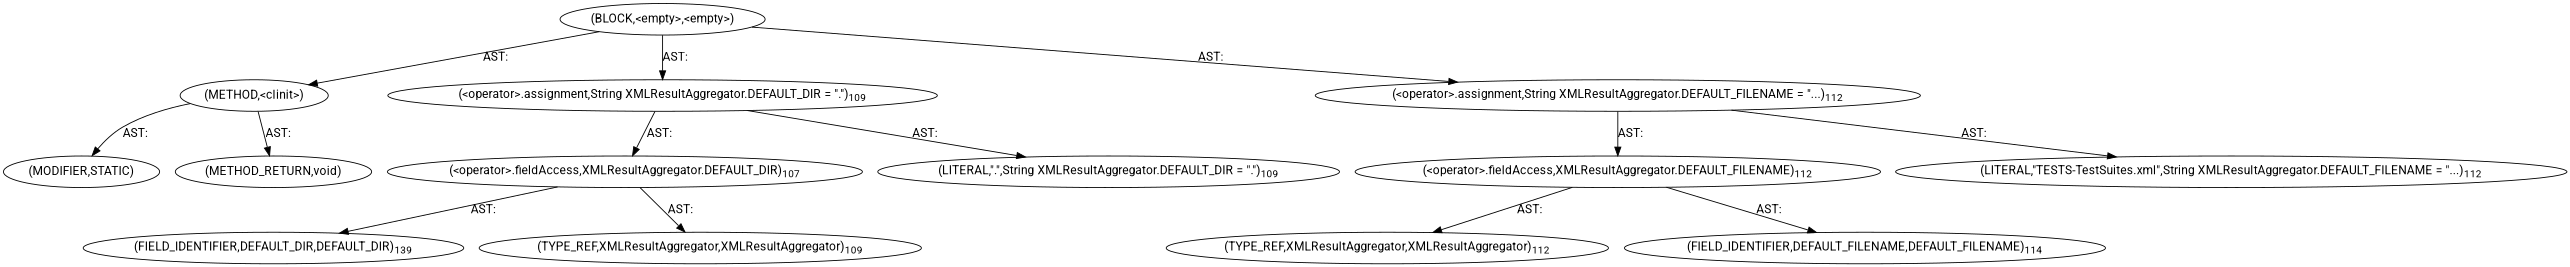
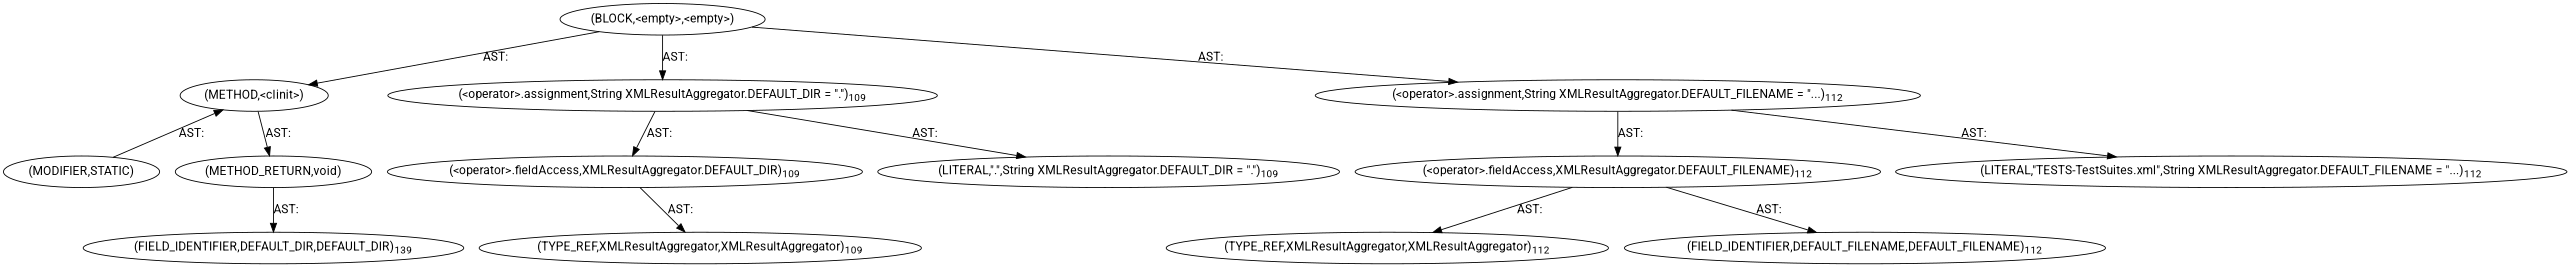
edge "(METHOD,<clinit>)" -> "(MODIFIER,STATIC)": reversed
node "(<operator>.fieldAccess,XMLResultAggregator.DEFAULT_DIR)": text "107" -> "109"
edge "(<operator>.fieldAccess,XMLResultAggregator.DEFAULT_DIR)" -> "(FIELD_IDENTIFIER,DEFAULT_DIR,DEFAULT_DIR)": now "(METHOD_RETURN,void)" -> "(FIELD_IDENTIFIER,DEFAULT_DIR,DEFAULT_DIR)"
node "(FIELD_IDENTIFIER,DEFAULT_FILENAME,DEFAULT_FILENAME)": text "114" -> "112"
